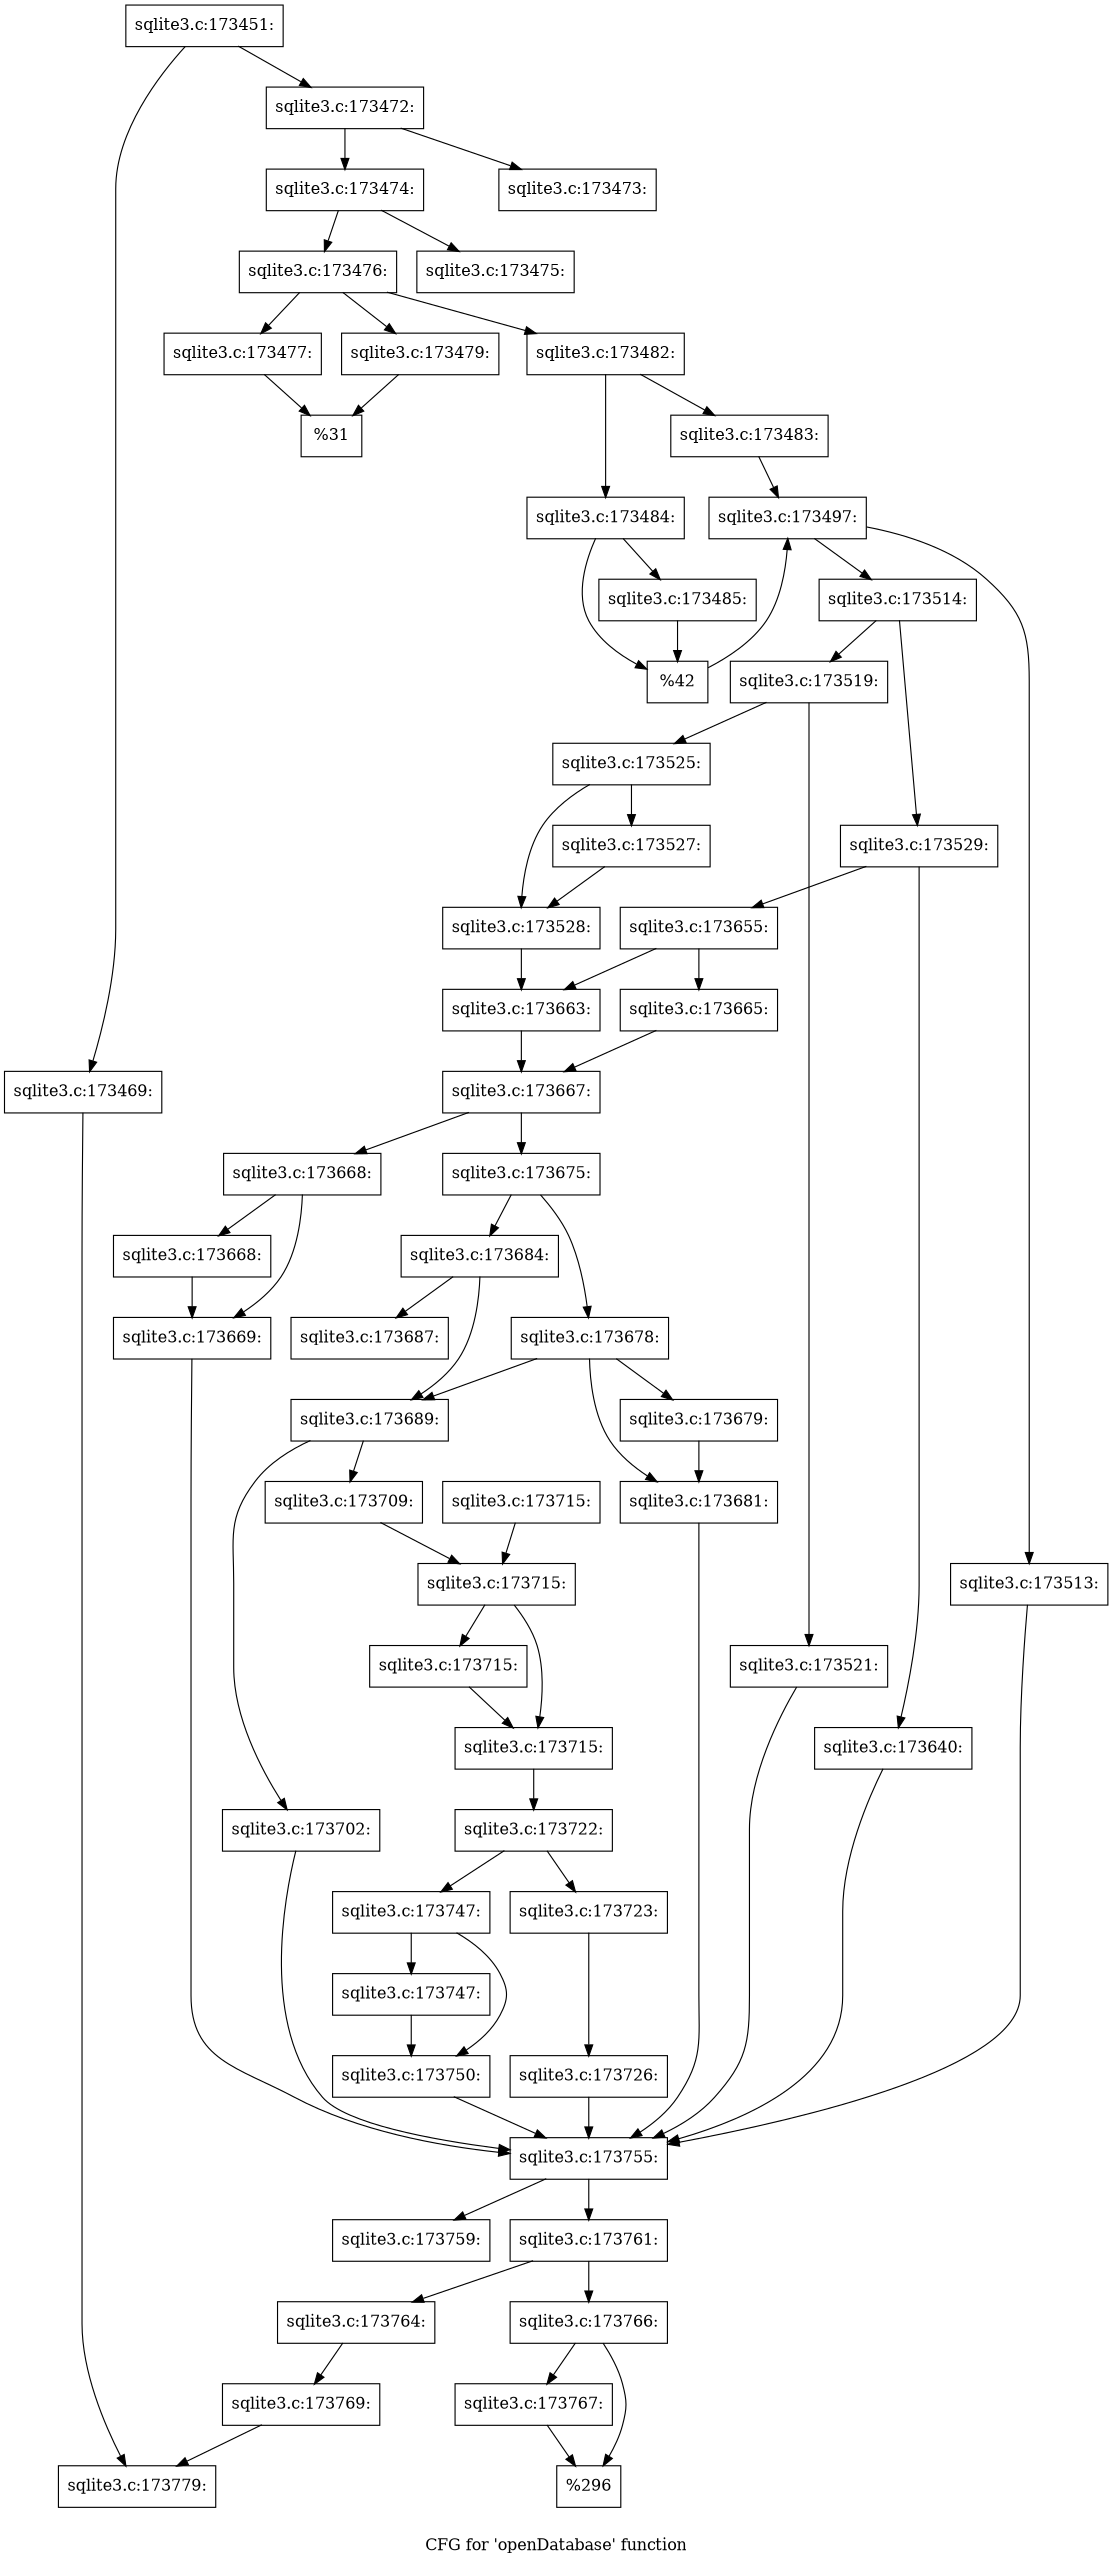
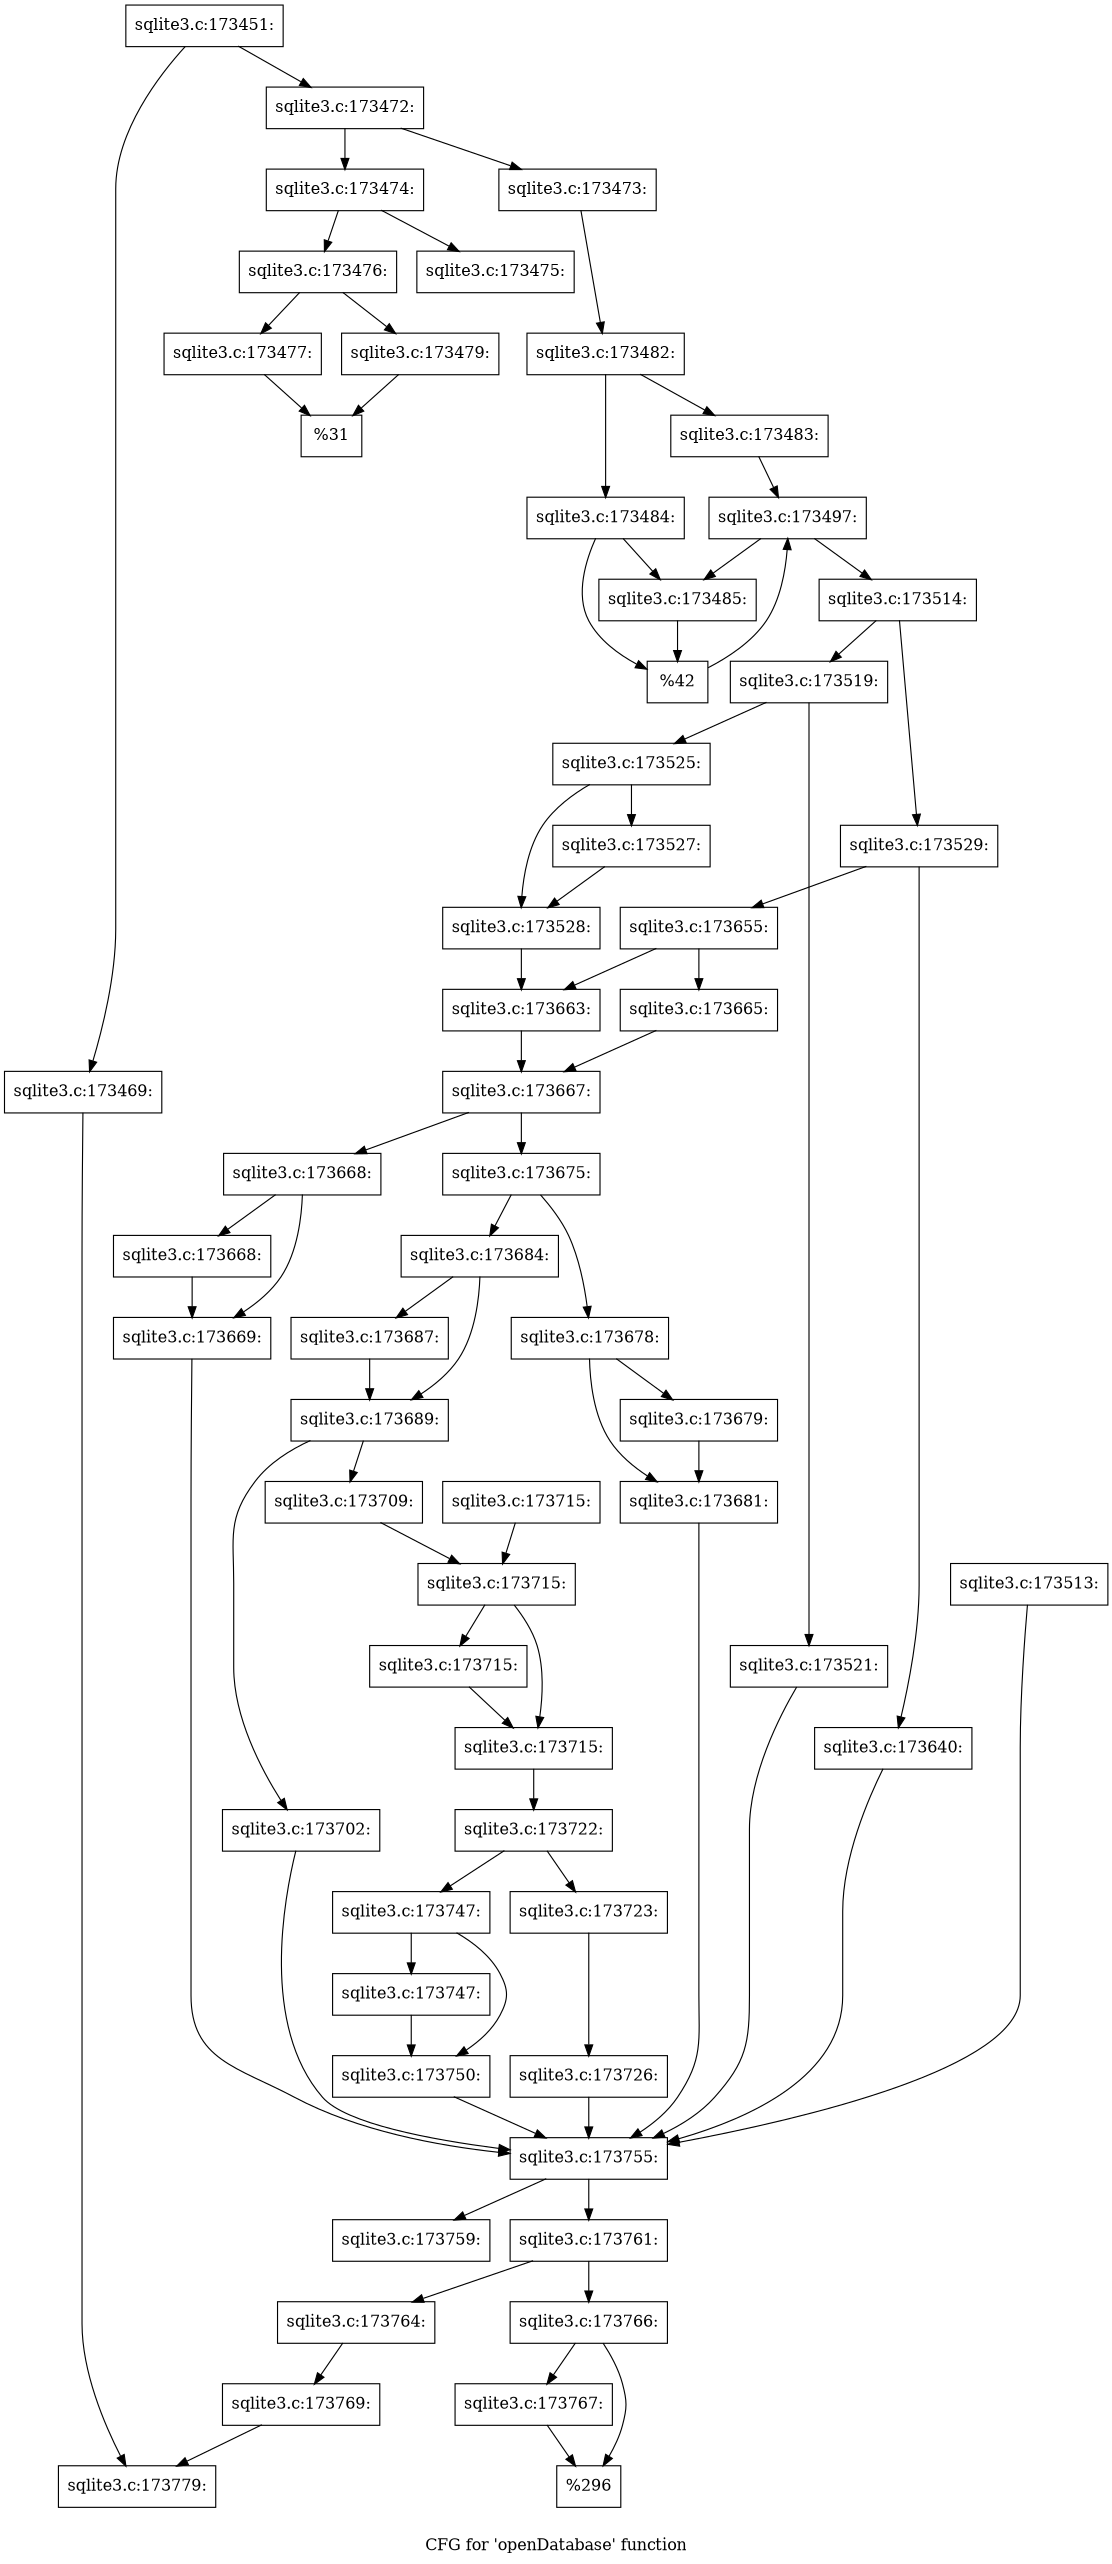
edge "sqlite3.c:173476:" -> "sqlite3.c:173482:": now "sqlite3.c:173473:" -> "sqlite3.c:173482:"
edge "sqlite3.c:173497:" -> "sqlite3.c:173513:": now "sqlite3.c:173497:" -> "sqlite3.c:173485:"
edge "sqlite3.c:173678:" -> "sqlite3.c:173689:": now "sqlite3.c:173687:" -> "sqlite3.c:173689:"
